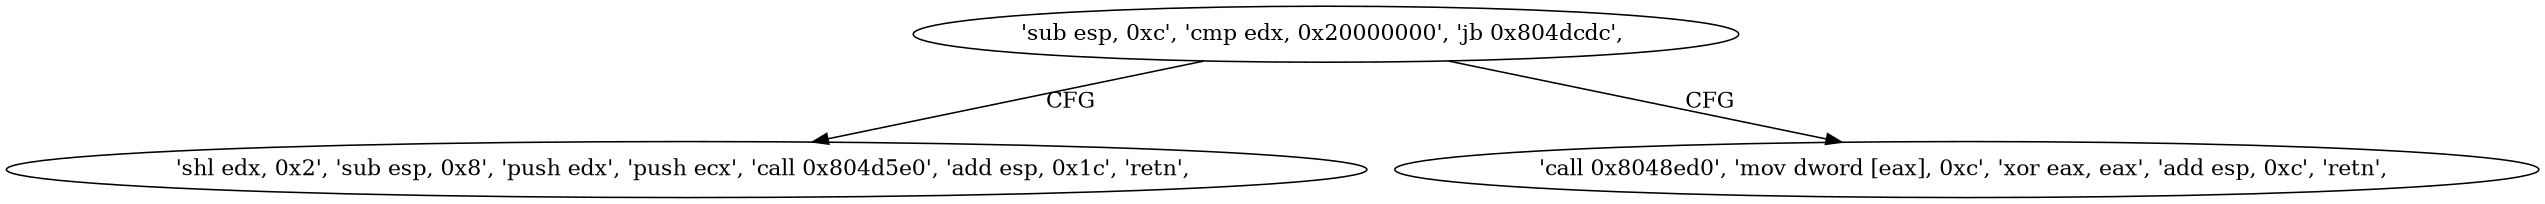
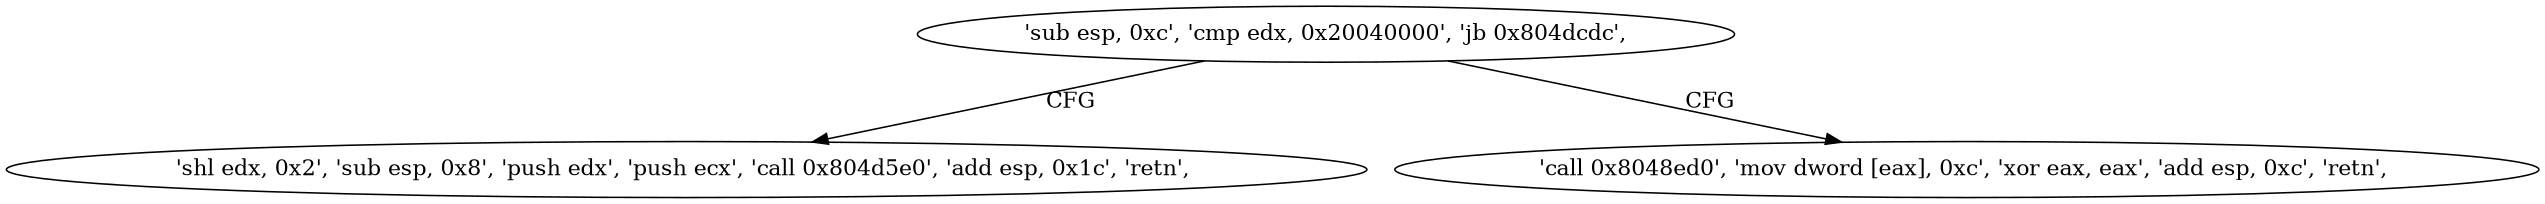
node "'sub esp, 0xc', 'cmp edx, 0x20000000', 'jb 0x804dcdc',": label "'sub esp, 0xc', 'cmp edx, 0x20000000', 'jb 0x804dcdc'," -> "'sub esp, 0xc', 'cmp edx, 0x20040000', 'jb 0x804dcdc',"
